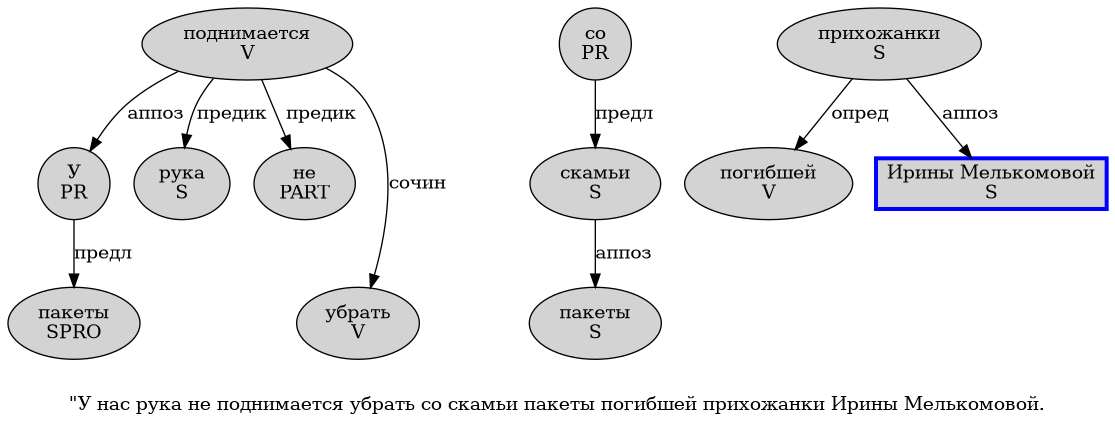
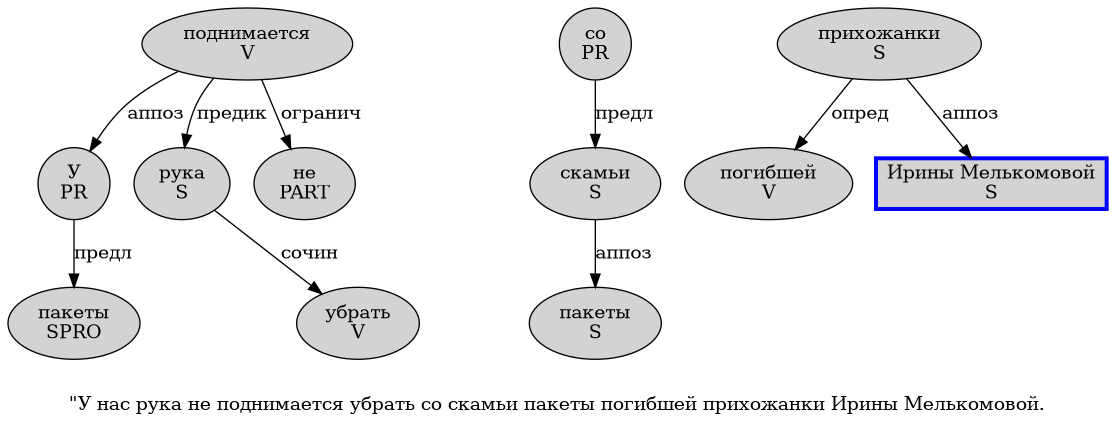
edge "поднимается V" -> "не PART": label "предик" -> "огранич"
edge "поднимается V" -> "убрать V": now "рука S" -> "убрать V"
